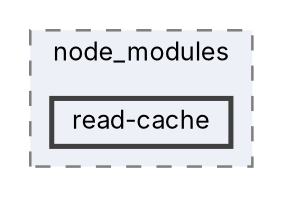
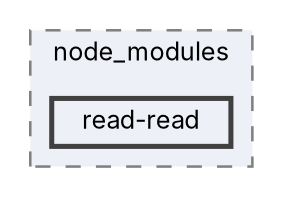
node "read-cache": label "read-cache" -> "read-read"
